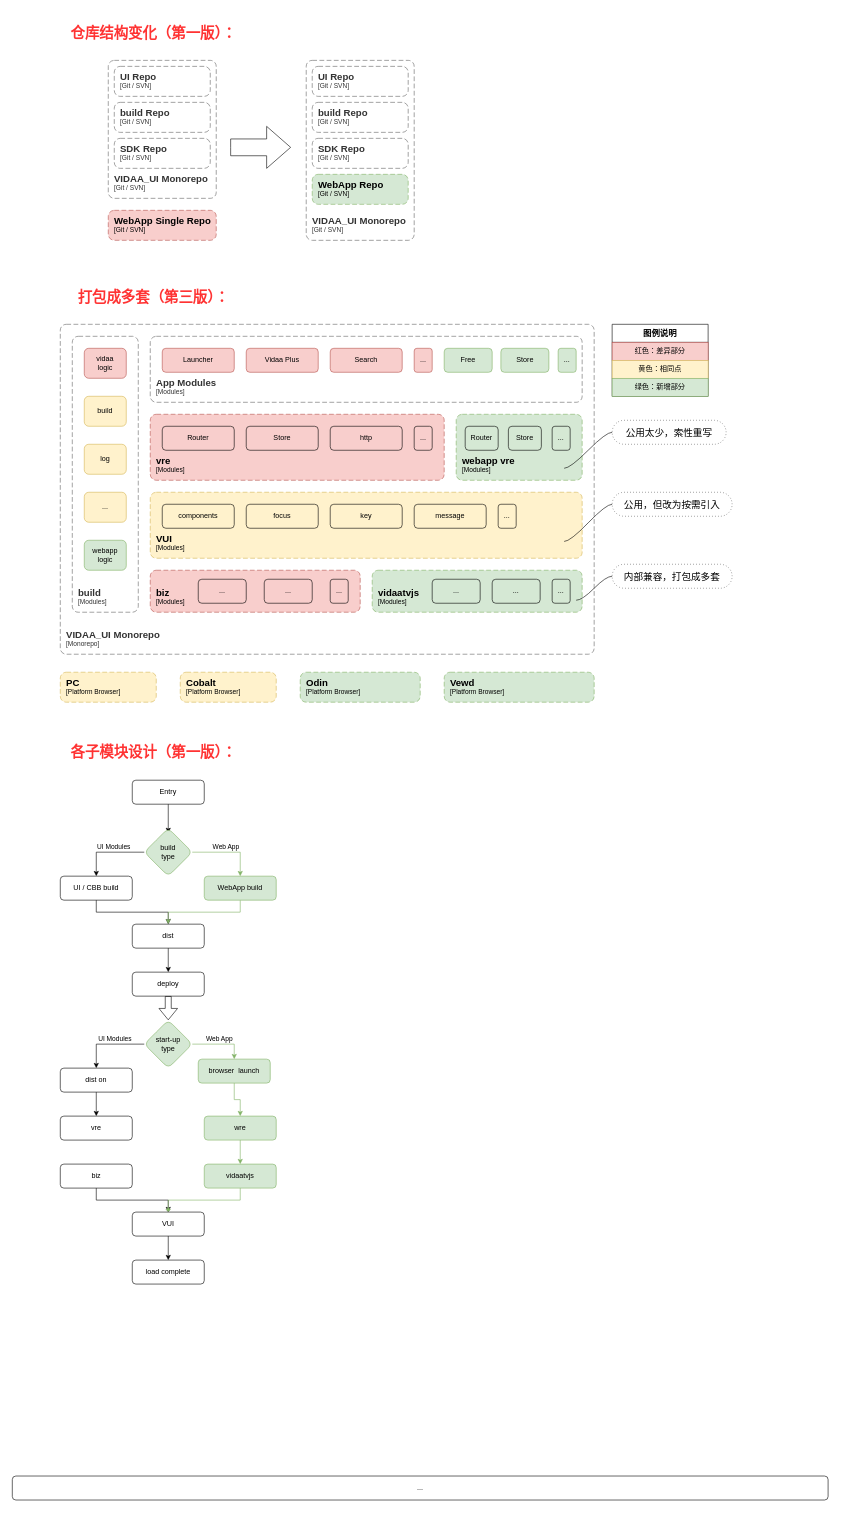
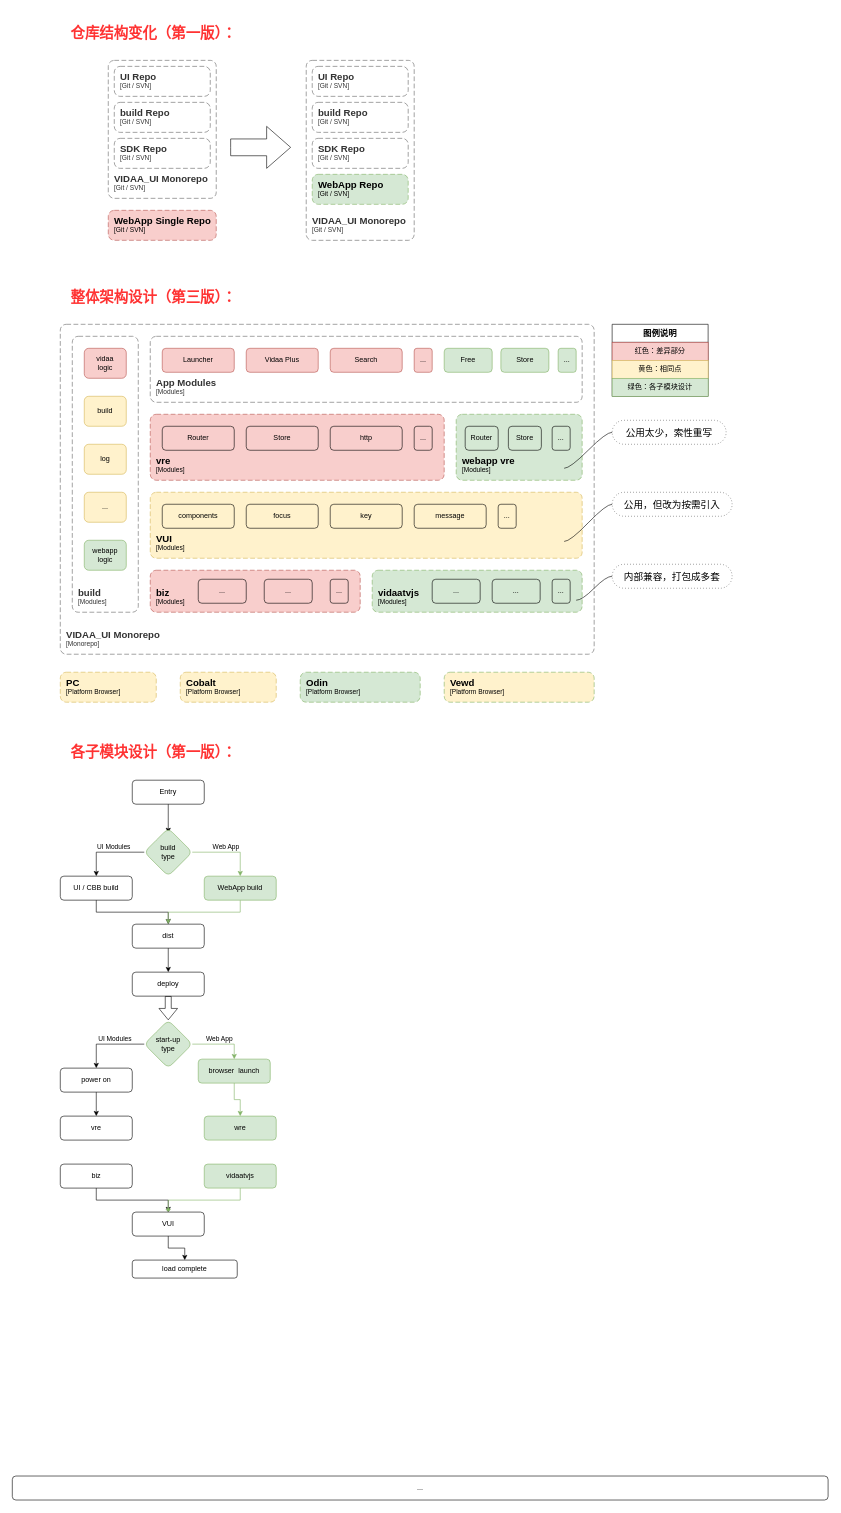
node "打包成多套（第三版）：": label "打包成多套（第三版）：" -> "整体架构设计（第三版）："
node "绿色：新增部分": label "绿色：新增部分" -> "绿色：各子模块设计"
node "Vewd [Platform Browser]": fillcolor #d5e8d4 -> #fff2cc
node "dist on": label "dist on" -> "power on"
edge "wre" -> "vidaatvjs": removed
node "load complete": size 72x24 -> 105x18
